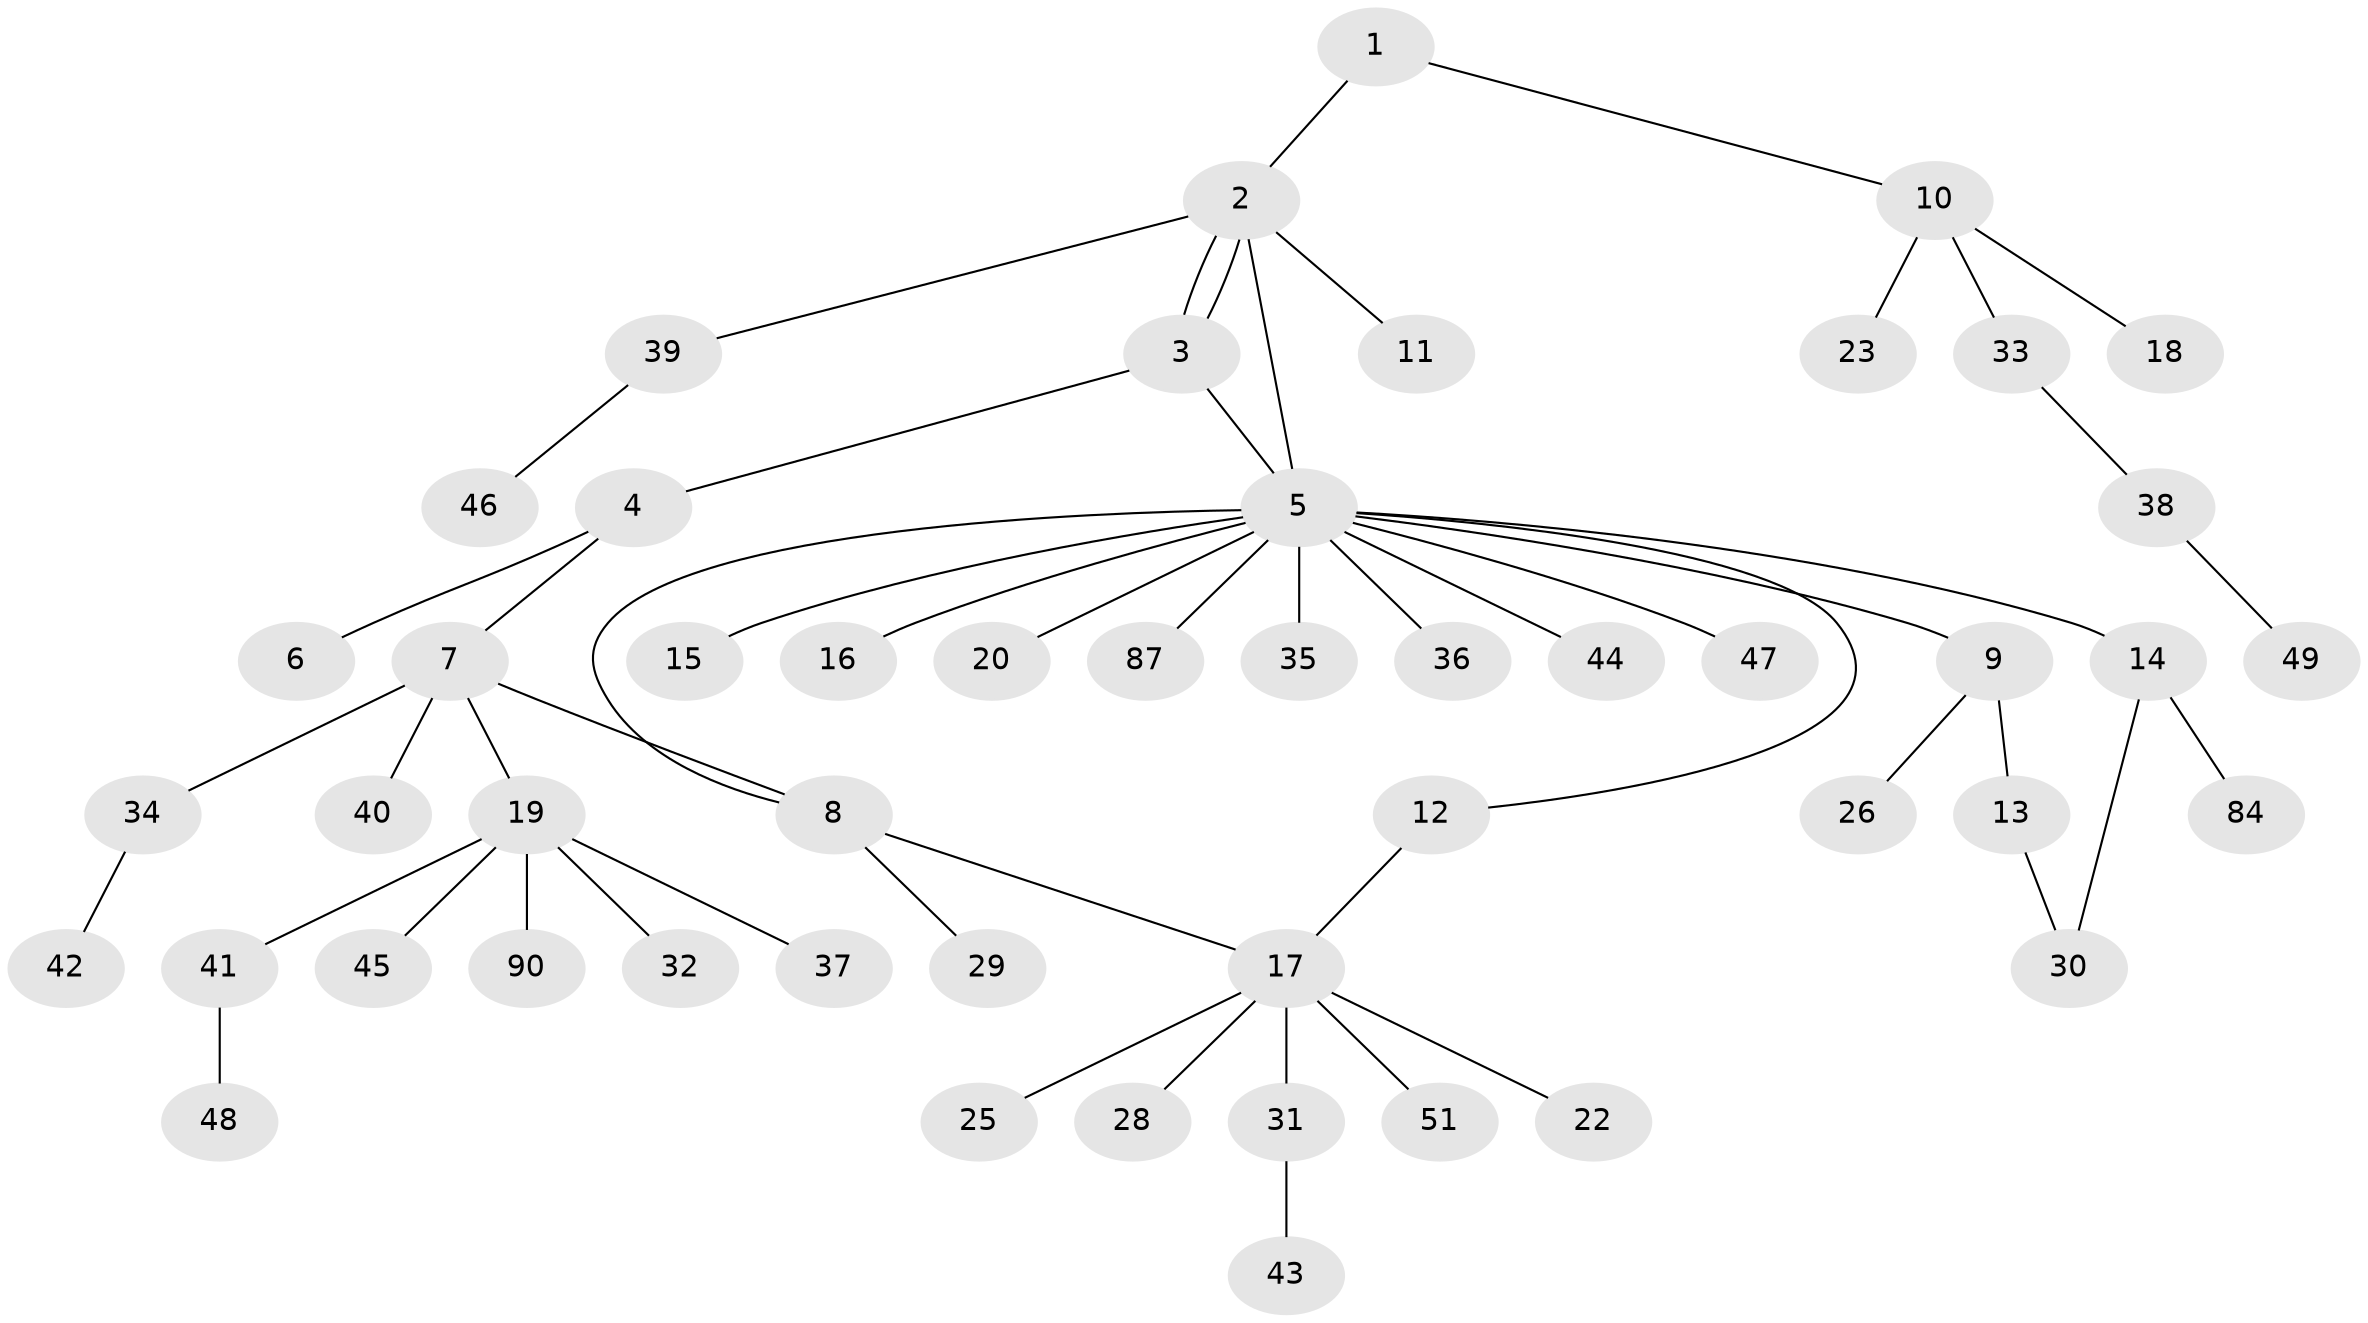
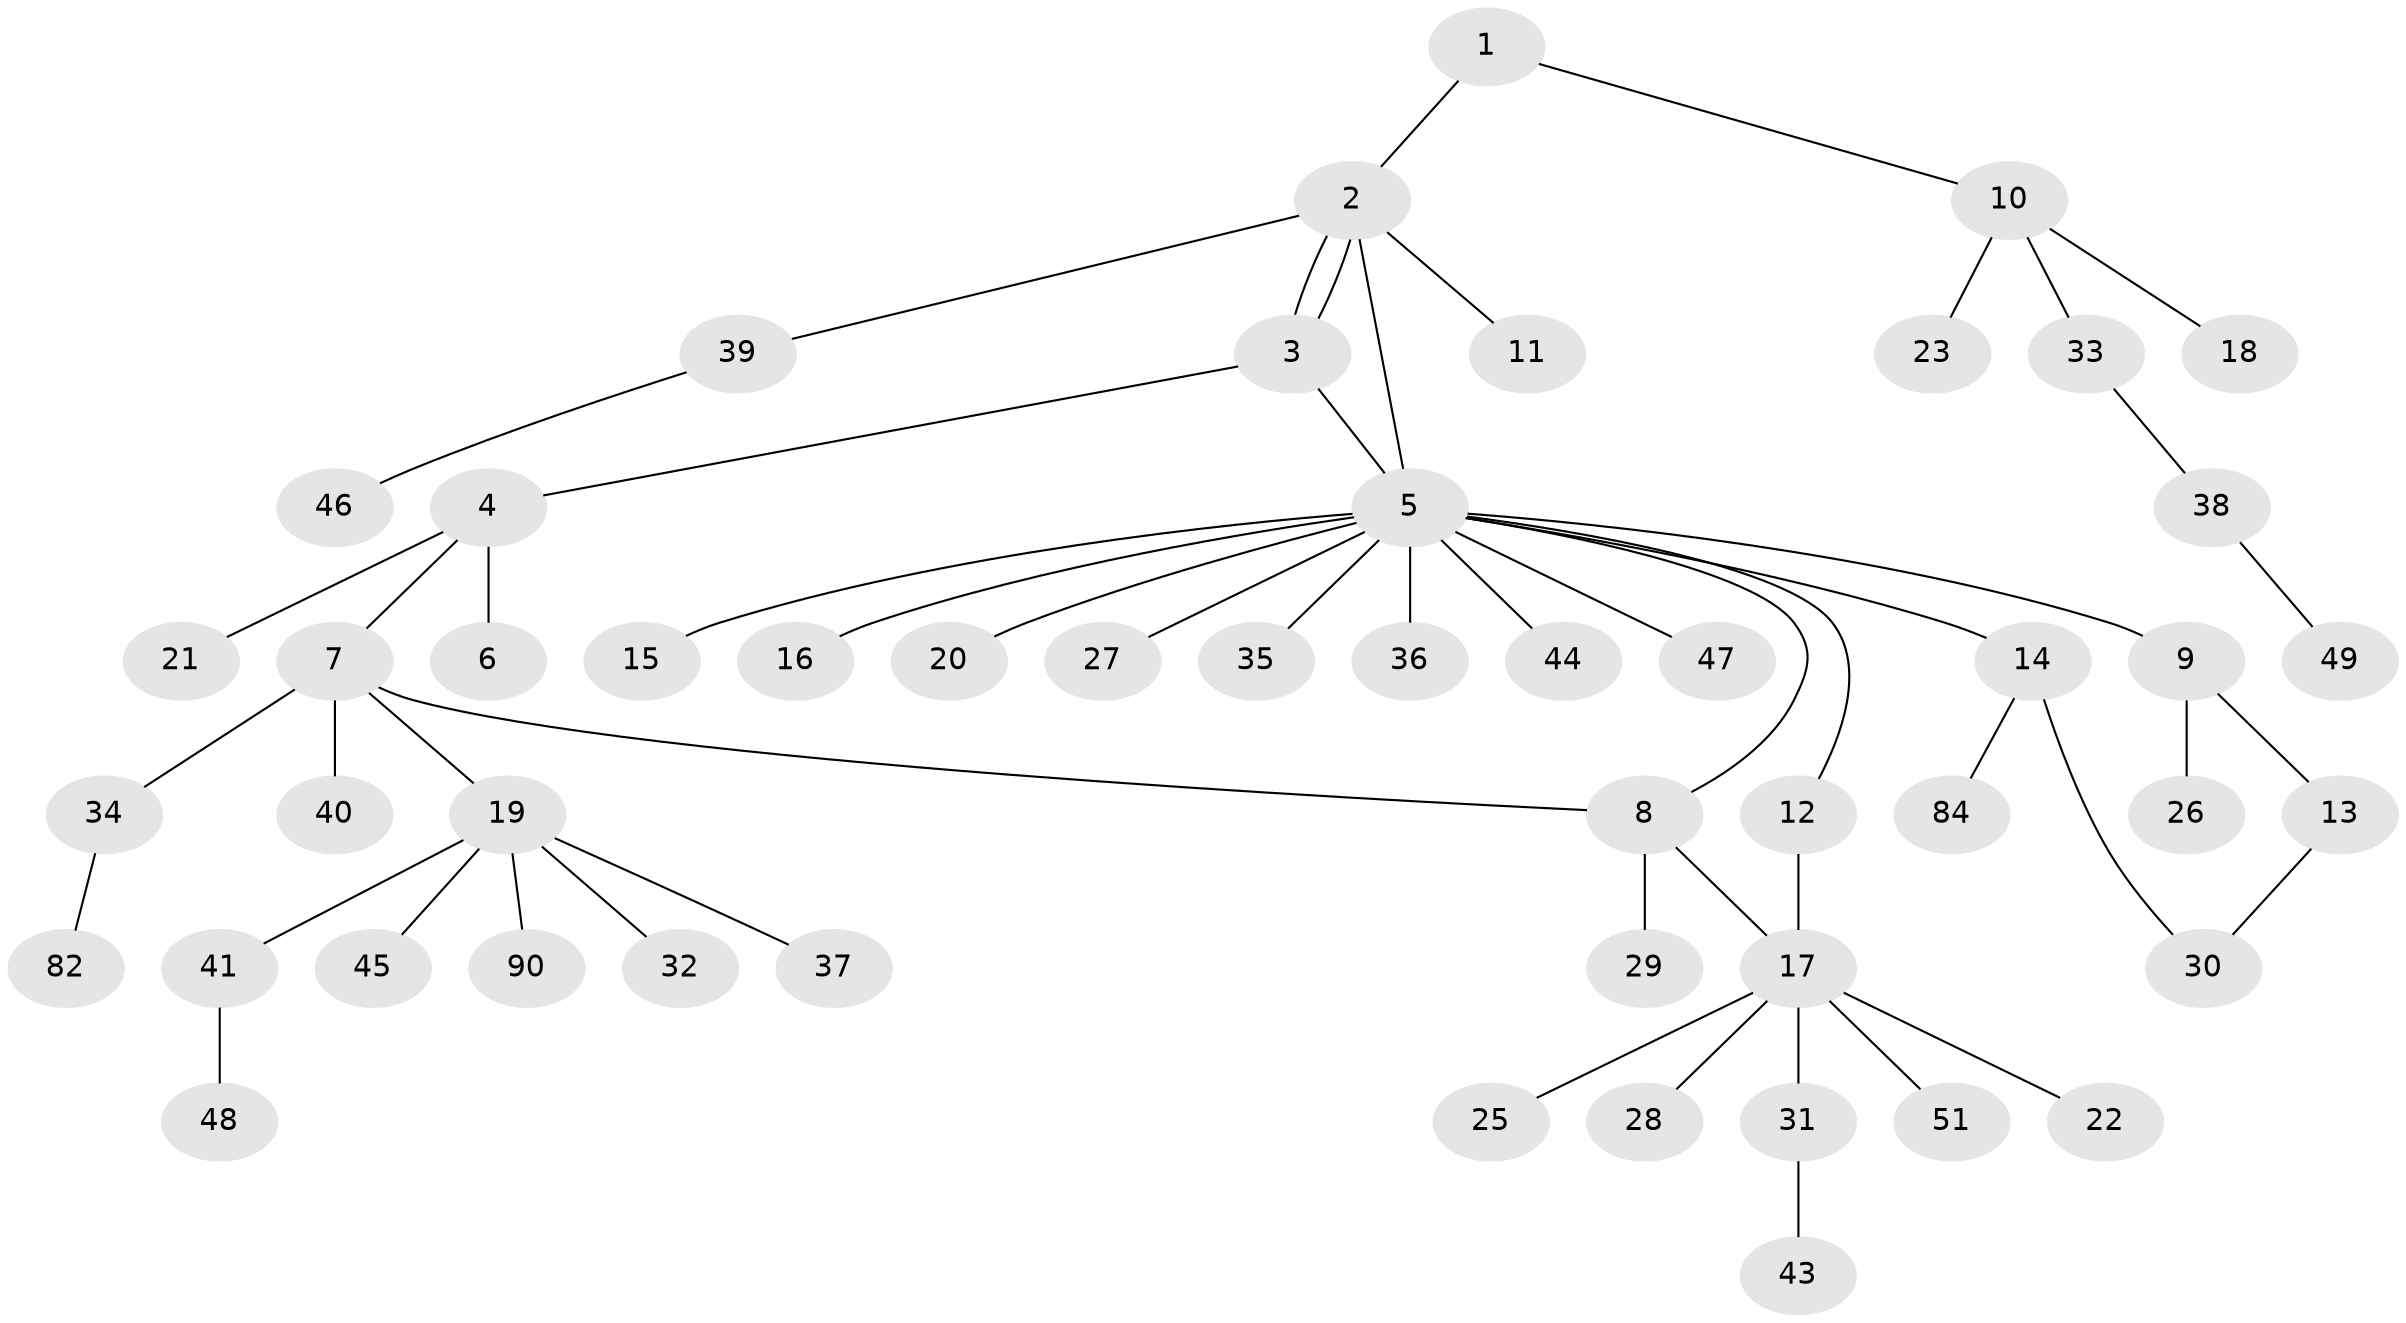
node "21": added
node "87": label "87" -> "27"
node "42": label "42" -> "82"
